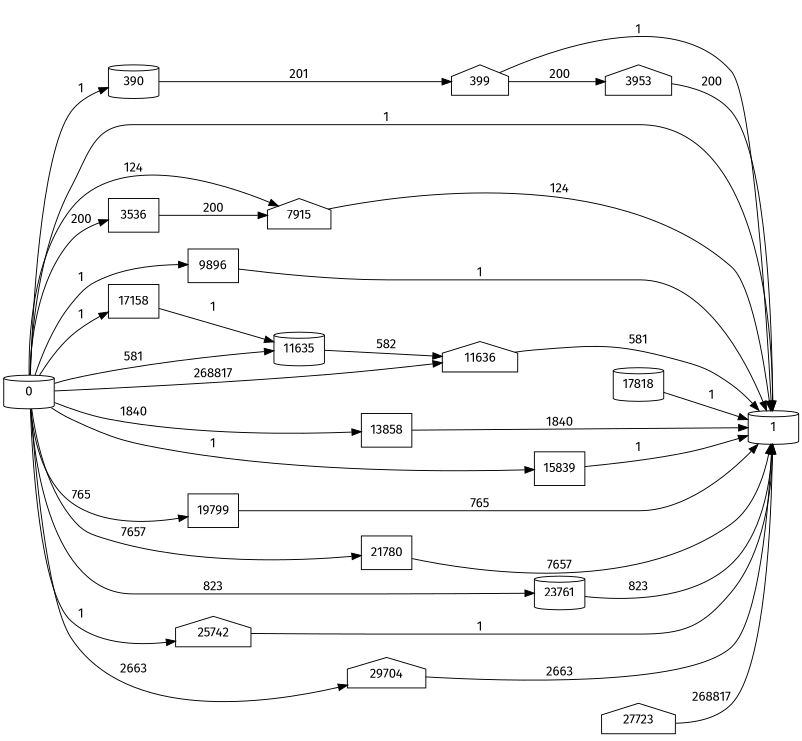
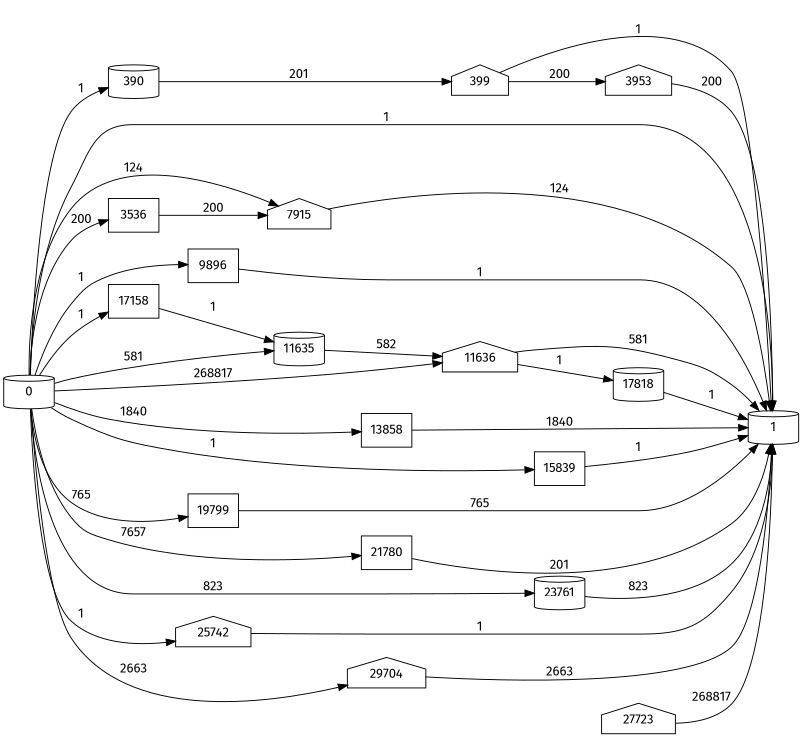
edge "11636" -> "17818": added, label "1"
edge "21780" -> "1": label "7657" -> "201"
